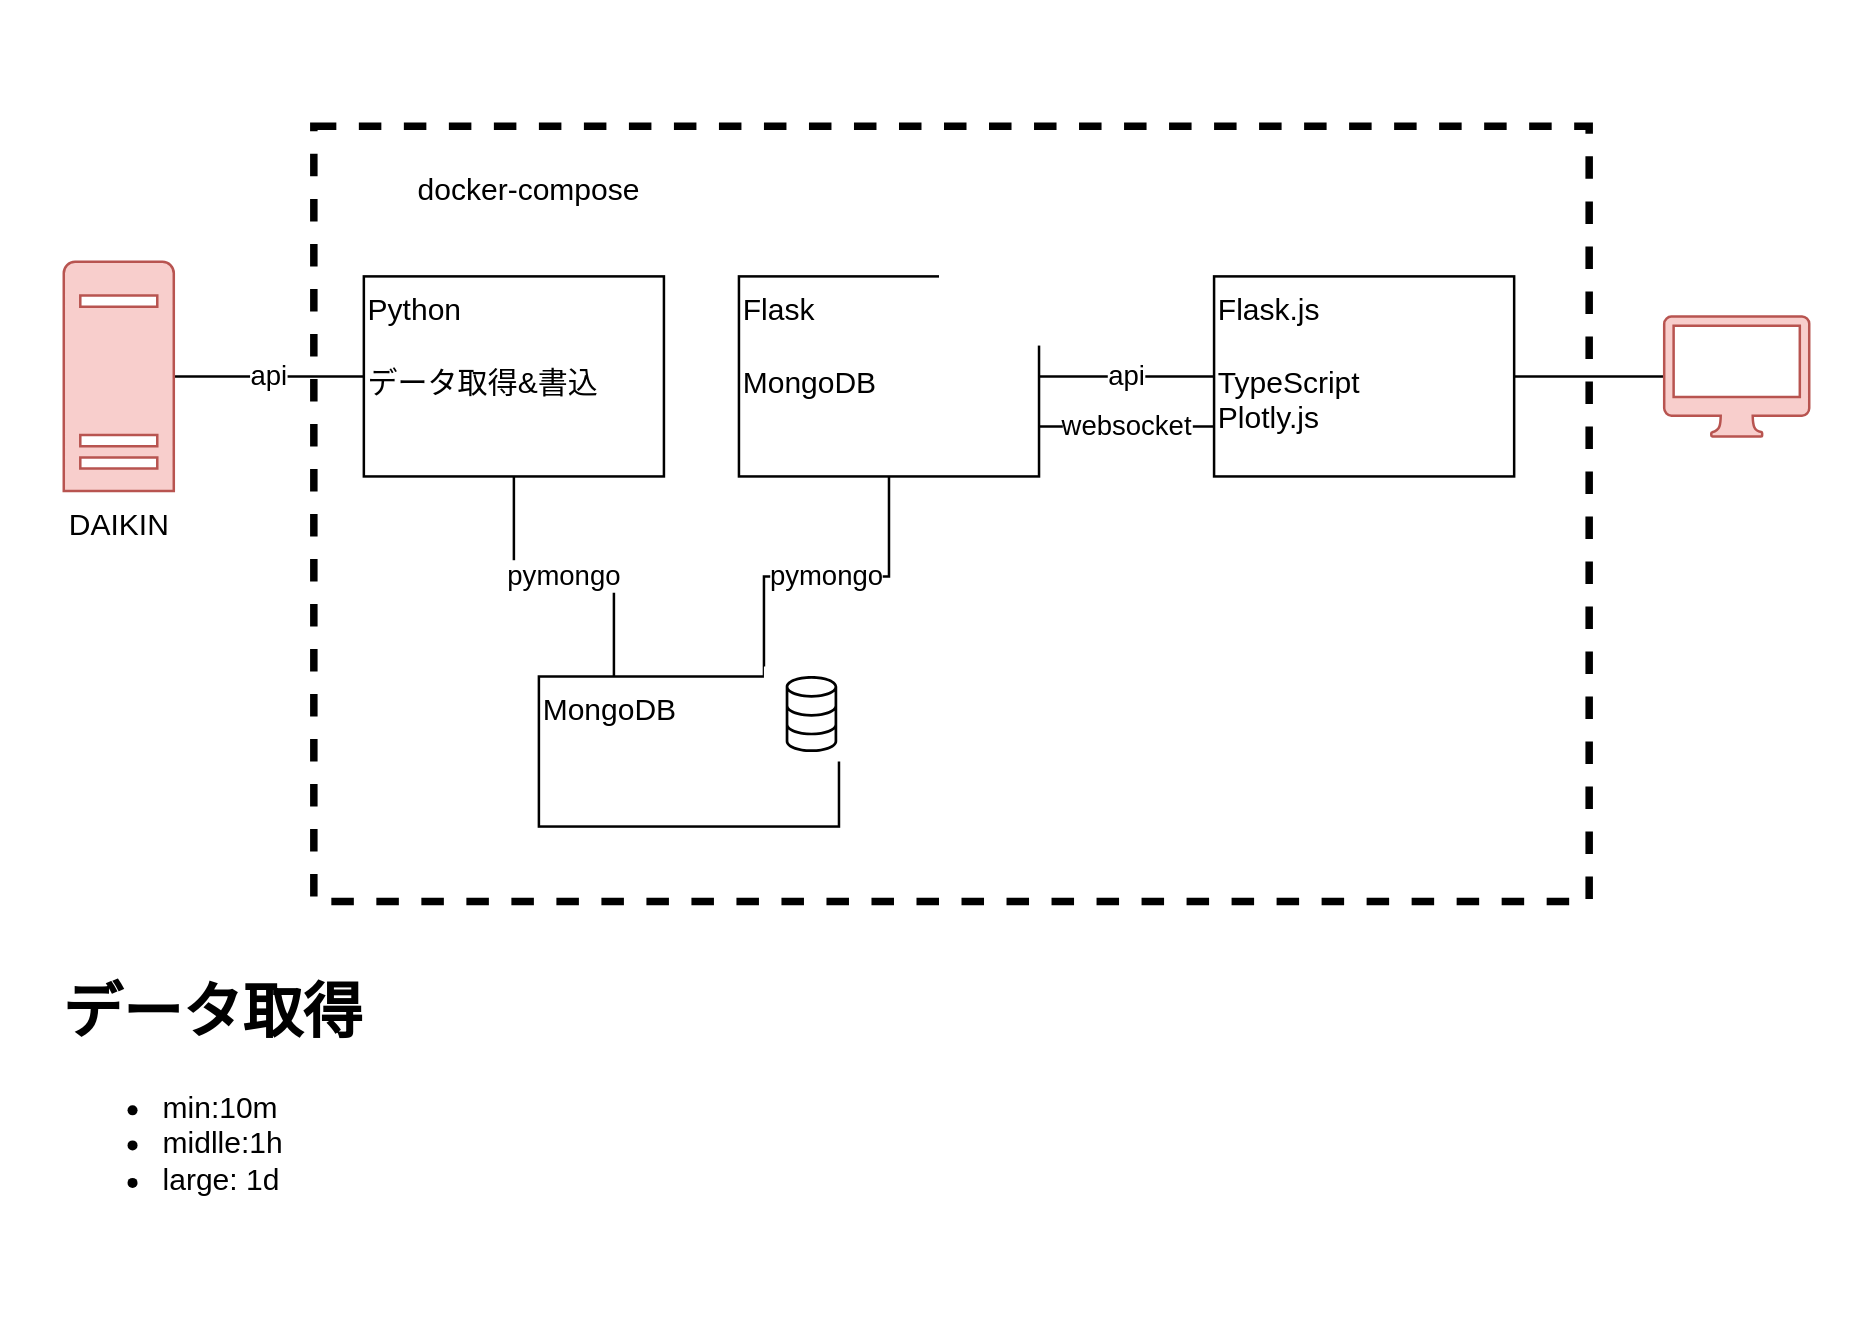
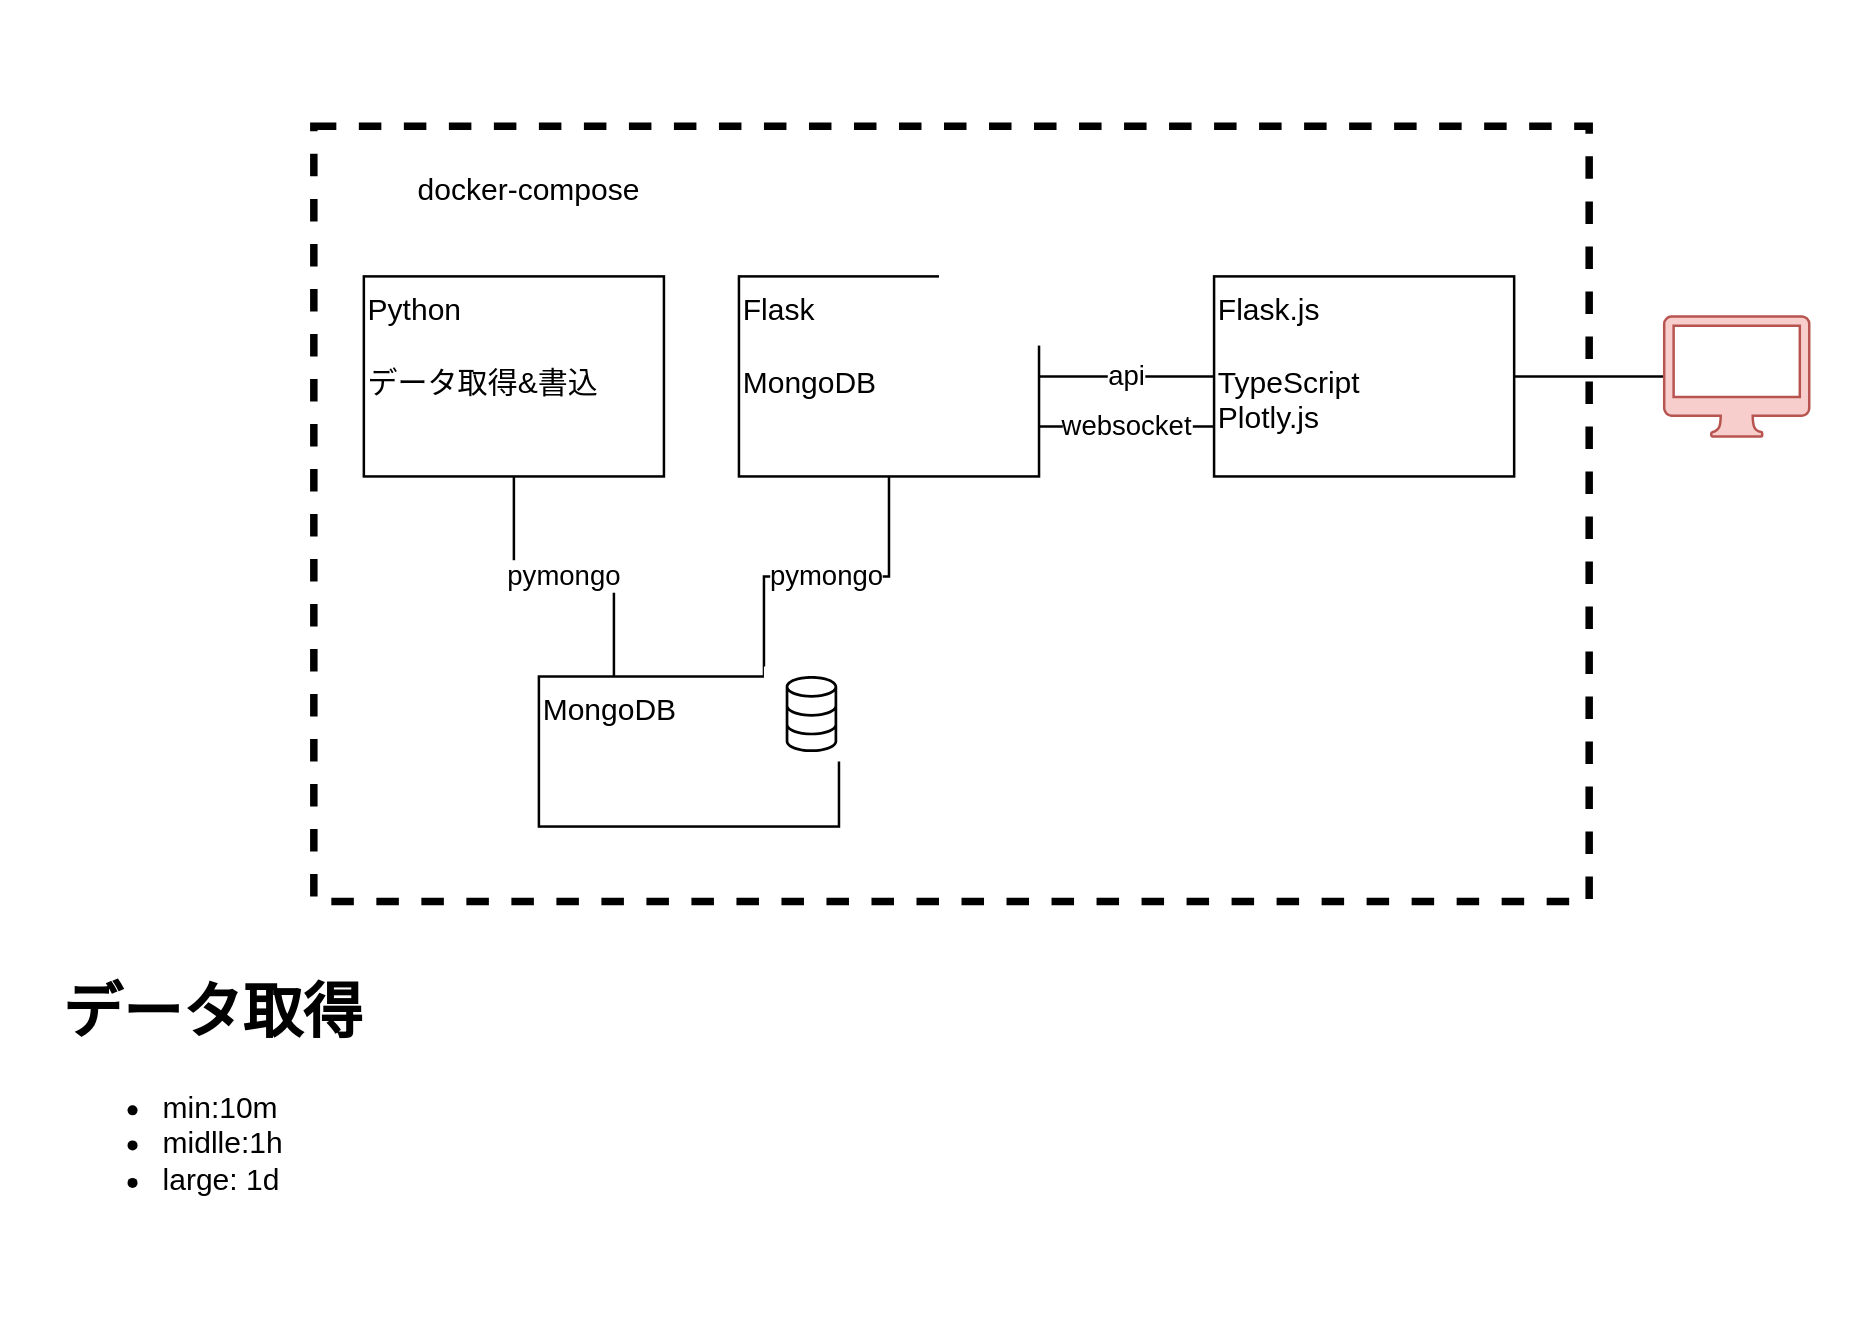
node "DAIKIN": removed
edge "DAIKIN" -- "Python データ取得&書込": removed, label "api"
